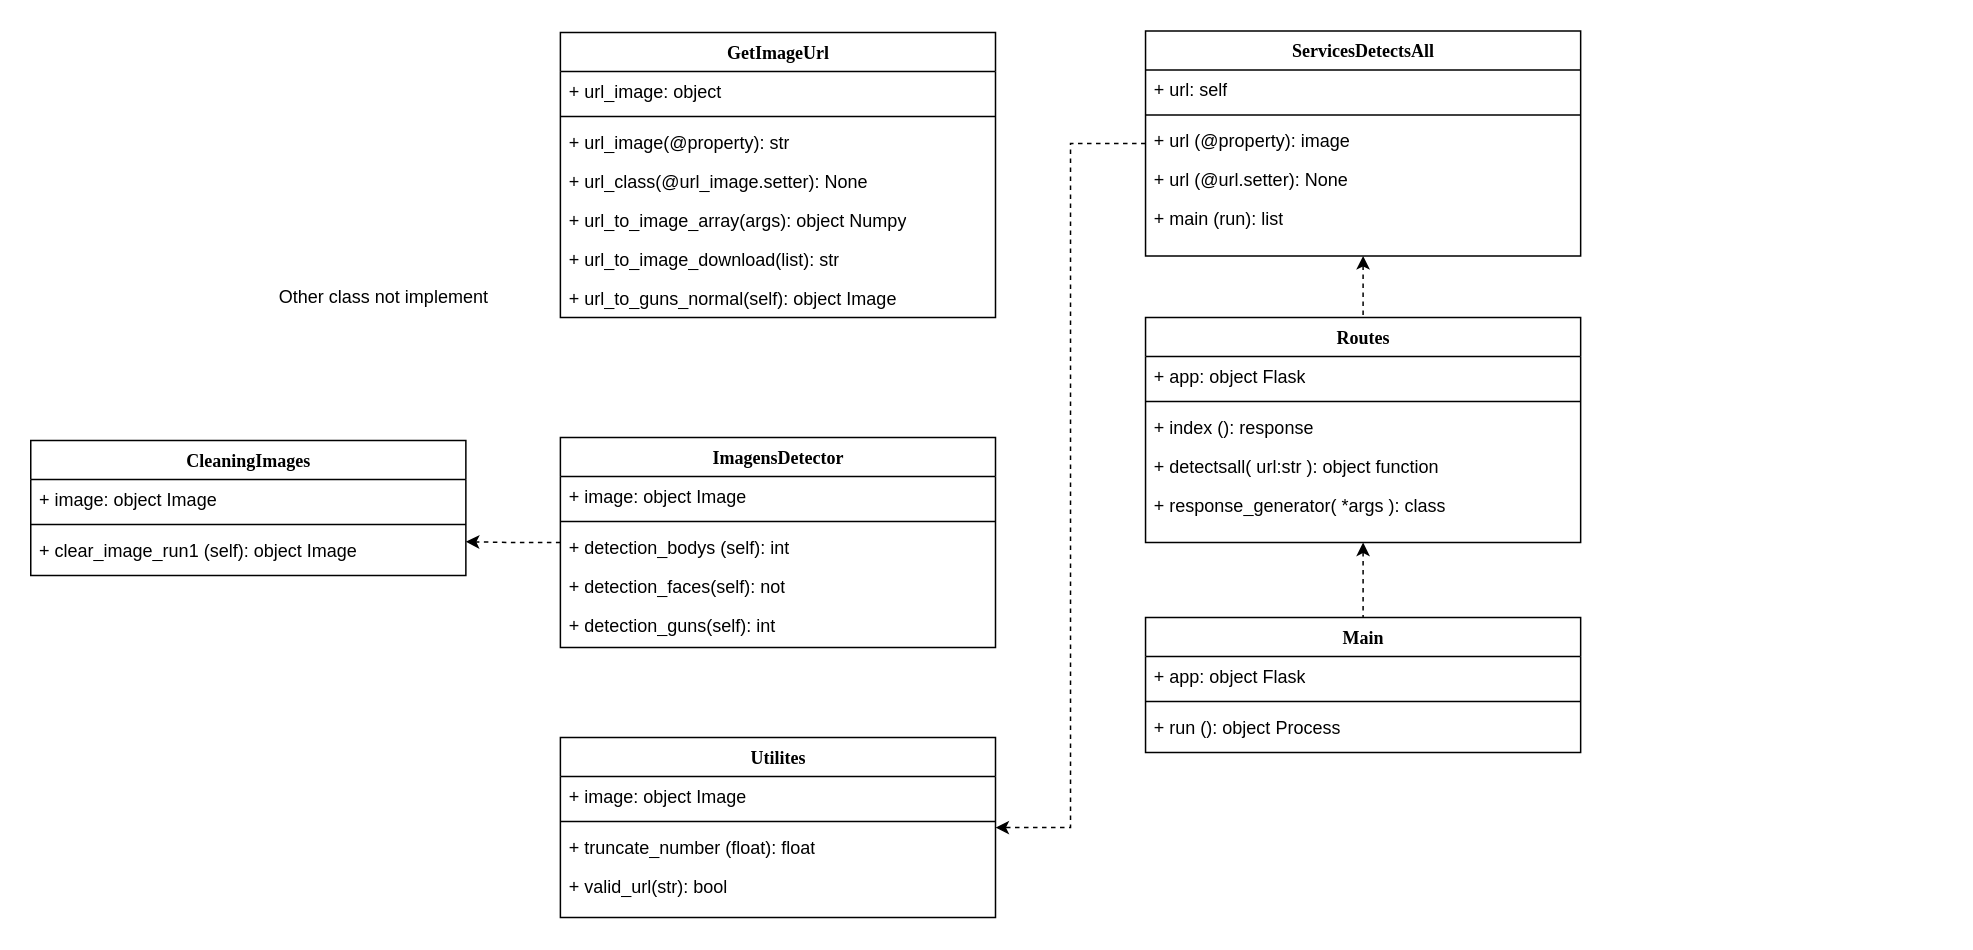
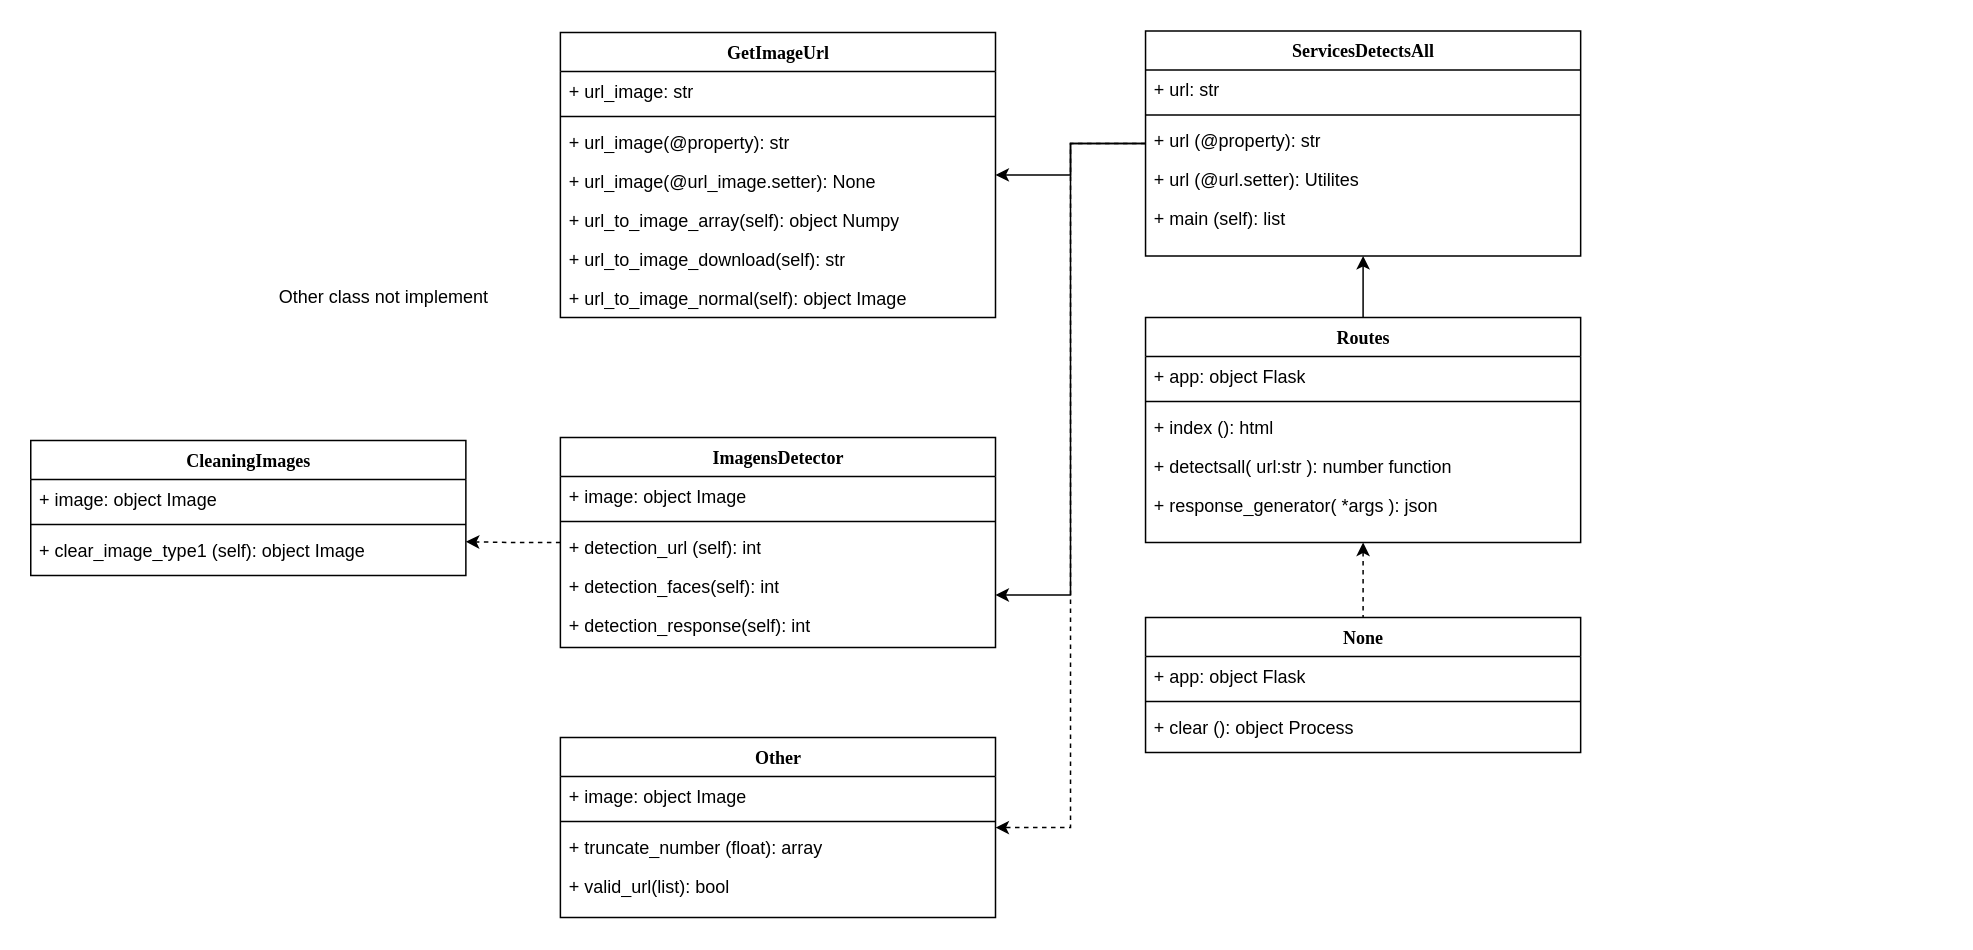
node "+ url: self": label "+ url: self" -> "+ url: str"
node "+ url_image: object": label "+ url_image: object" -> "+ url_image: str"
node "+ url (@property): image": label "+ url (@property): image" -> "+ url (@property): str"
edge "ServicesDetectsAll" -> "GetImageUrl": added
node "+ url (@url.setter): None": label "+ url (@url.setter): None" -> "+ url (@url.setter): Utilites"
node "+ url_class(@url_image.setter): None": label "+ url_class(@url_image.setter): None" -> "+ url_image(@url_image.setter): None"
node "+ main (run): list": label "+ main (run): list" -> "+ main (self): list"
node "+ url_to_image_array(args): object Numpy": label "+ url_to_image_array(args): object Numpy" -> "+ url_to_image_array(self): object Numpy"
node "+ url_to_image_download(list): str": label "+ url_to_image_download(list): str" -> "+ url_to_image_download(self): str"
edge "Routes" -> "ServicesDetectsAll": style dashed -> solid
node "+ url_to_guns_normal(self): object Image": label "+ url_to_guns_normal(self): object Image" -> "+ url_to_image_normal(self): object Image"
node "+ index (): response": label "+ index (): response" -> "+ index (): html"
node "+ detectsall( url:str ): object function": label "+ detectsall( url:str ): object function" -> "+ detectsall( url:str ): number function"
node "+ response_generator( *args ): class": label "+ response_generator( *args ): class" -> "+ response_generator( *args ): json"
node "+ detection_bodys (self): int": label "+ detection_bodys (self): int" -> "+ detection_url (self): int"
node "+ clear_image_run1 (self): object Image": label "+ clear_image_run1 (self): object Image" -> "+ clear_image_type1 (self): object Image"
node "+ detection_faces(self): not": label "+ detection_faces(self): not" -> "+ detection_faces(self): int"
edge "ServicesDetectsAll" -> "ImagensDetector": added
node "+ detection_guns(self): int": label "+ detection_guns(self): int" -> "+ detection_response(self): int"
node "Main": label "Main" -> "None"
node "+ run (): object Process": label "+ run (): object Process" -> "+ clear (): object Process"
node "Utilites": label "Utilites" -> "Other"
node "+ truncate_number (float): float": label "+ truncate_number (float): float" -> "+ truncate_number (float): array"
node "+ valid_url(str): bool": label "+ valid_url(str): bool" -> "+ valid_url(list): bool"
